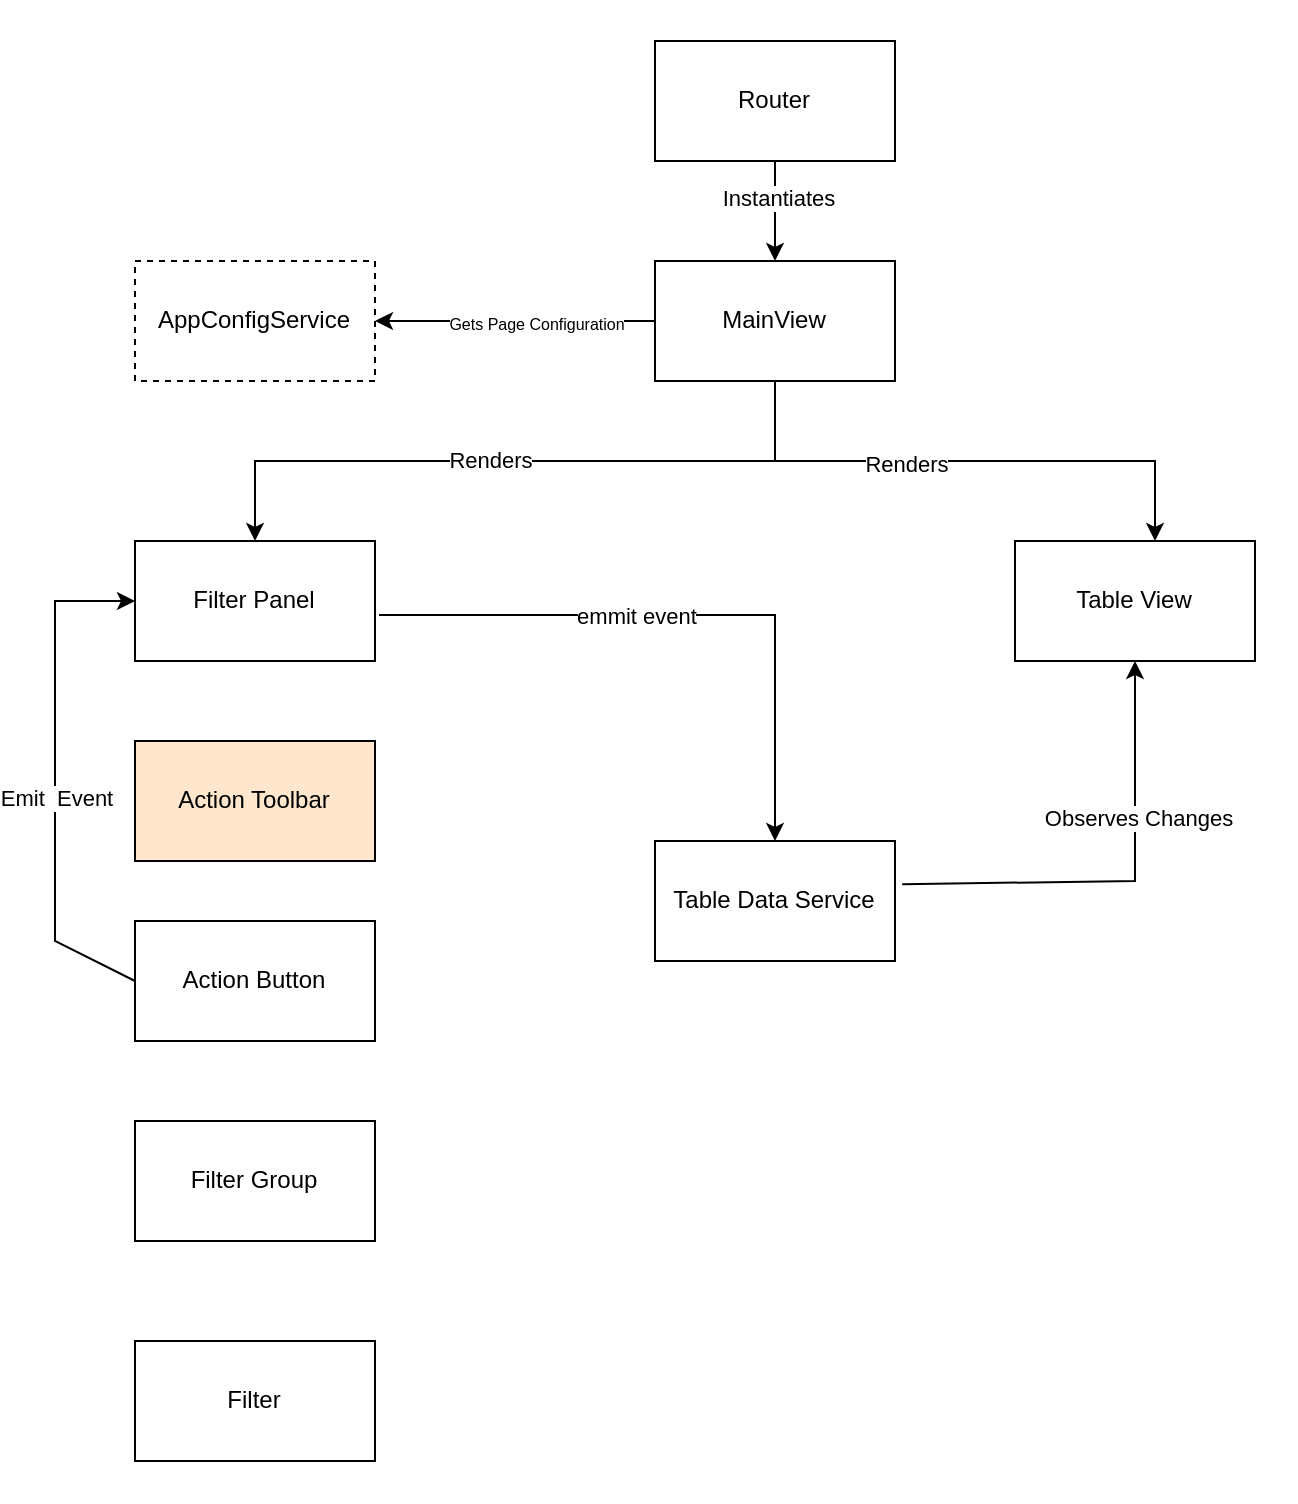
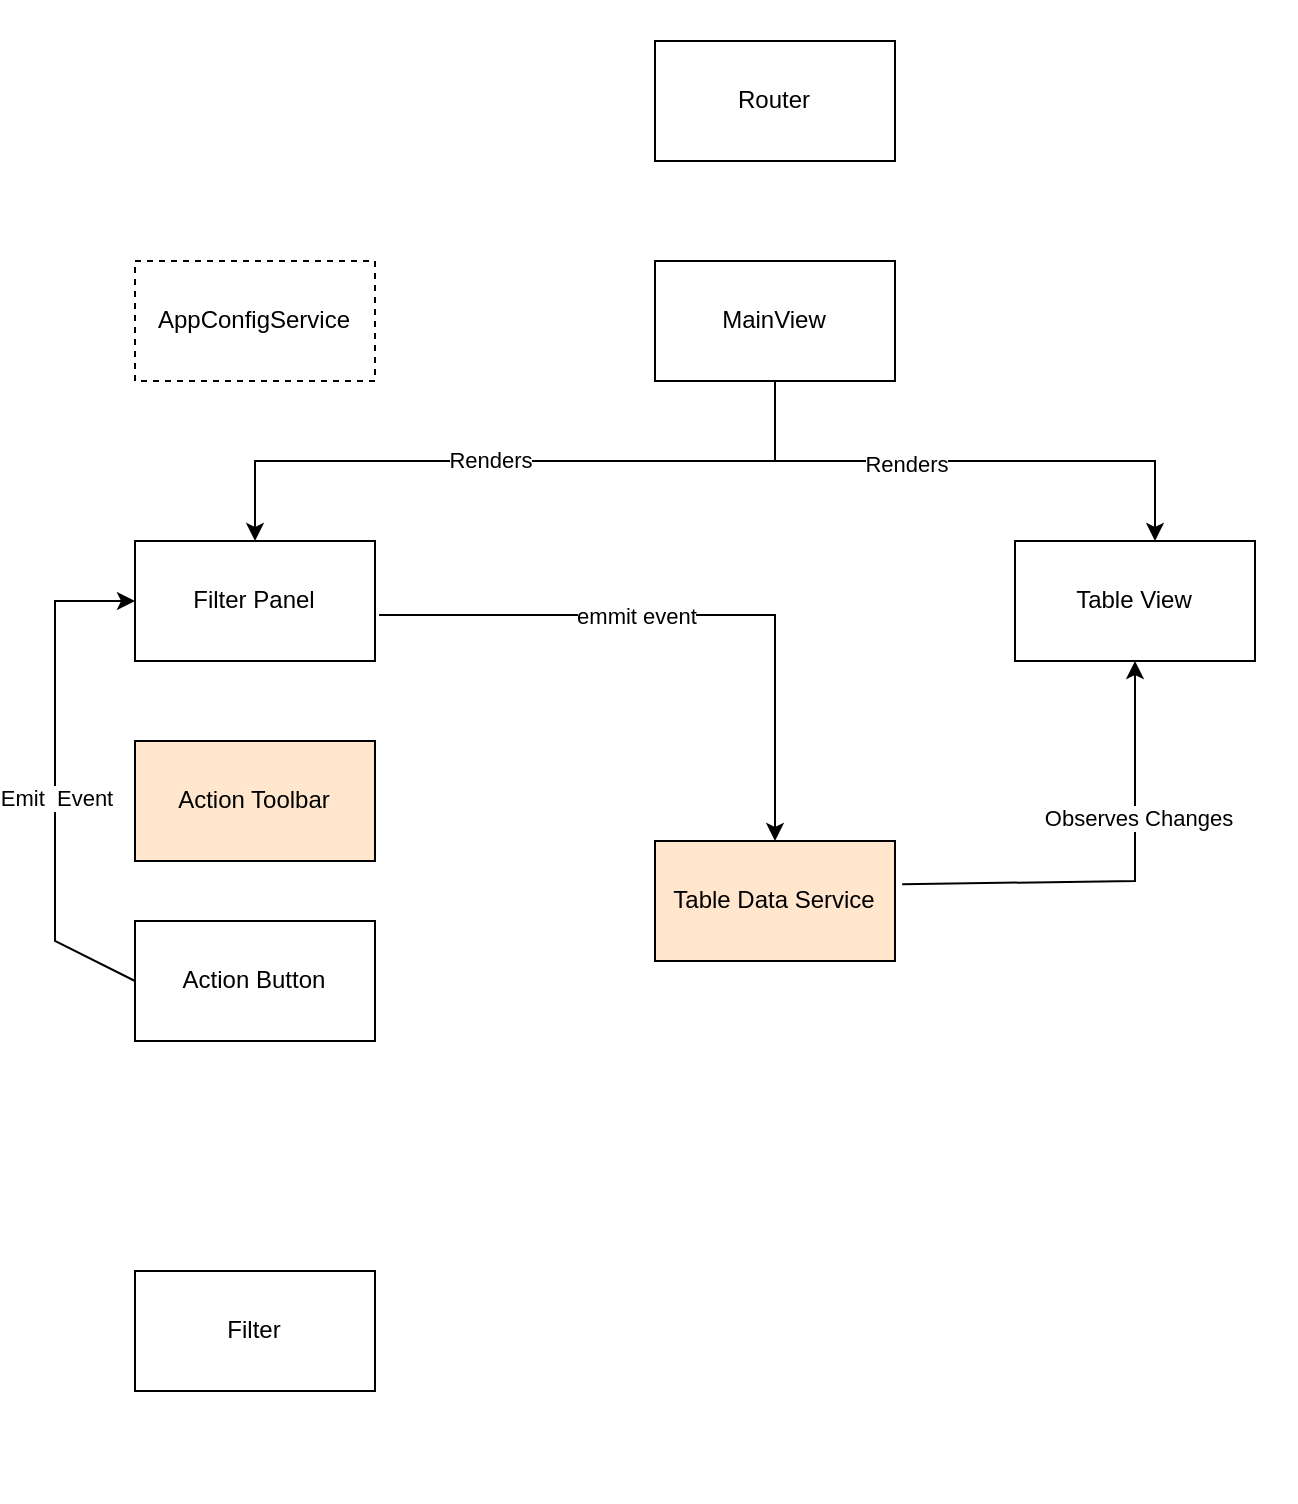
edge "Router" -> "MainView": removed, label "Instantiates"
edge "MainView" -> "AppConfigService": removed, label "Gets Page Configuration"
node "Table Data Service": fillcolor #ffffff -> #ffe6cc
node "Filter Group": removed
node "Filter": moved (255, 1401) -> (255, 1331)
